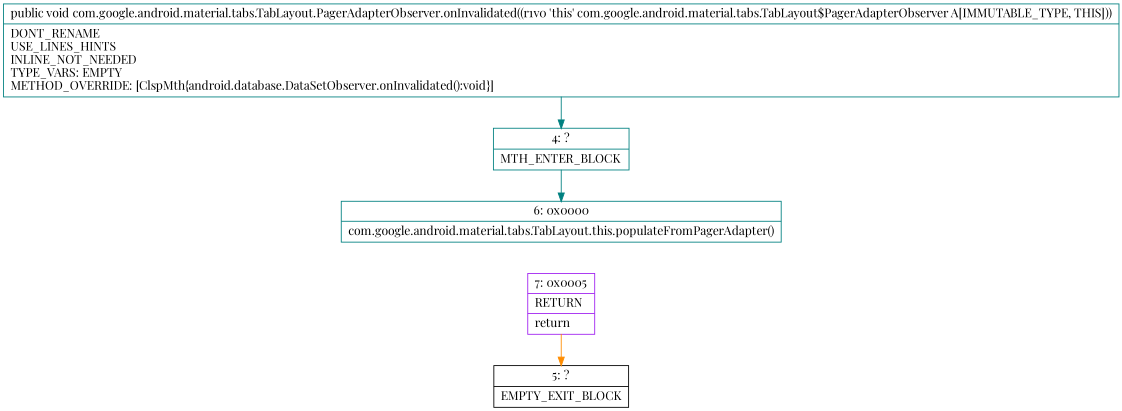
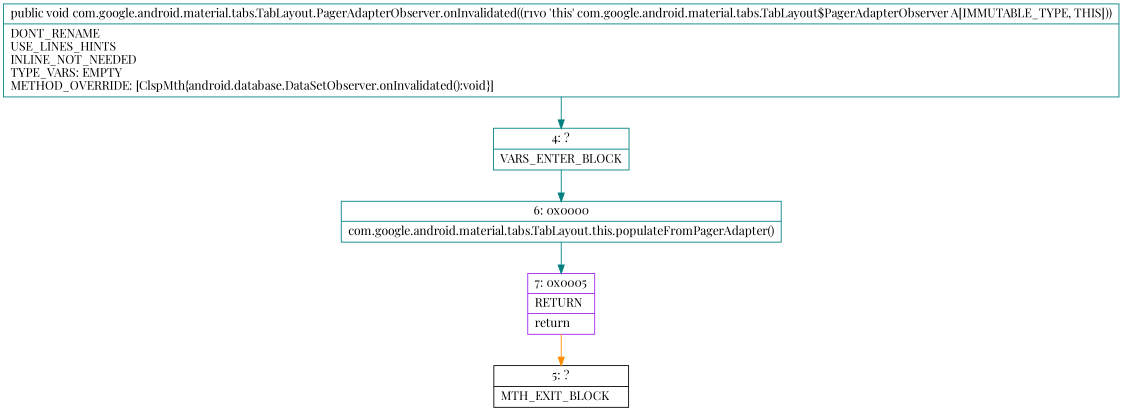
node "4: ?": text "MTH_ENTER_BLOCK" -> "VARS_ENTER_BLOCK"
edge "6: 0x0000" -> "7: 0x0005": added
node "5: ?": text "EMPTY_EXIT_BLOCK" -> "MTH_EXIT_BLOCK"
